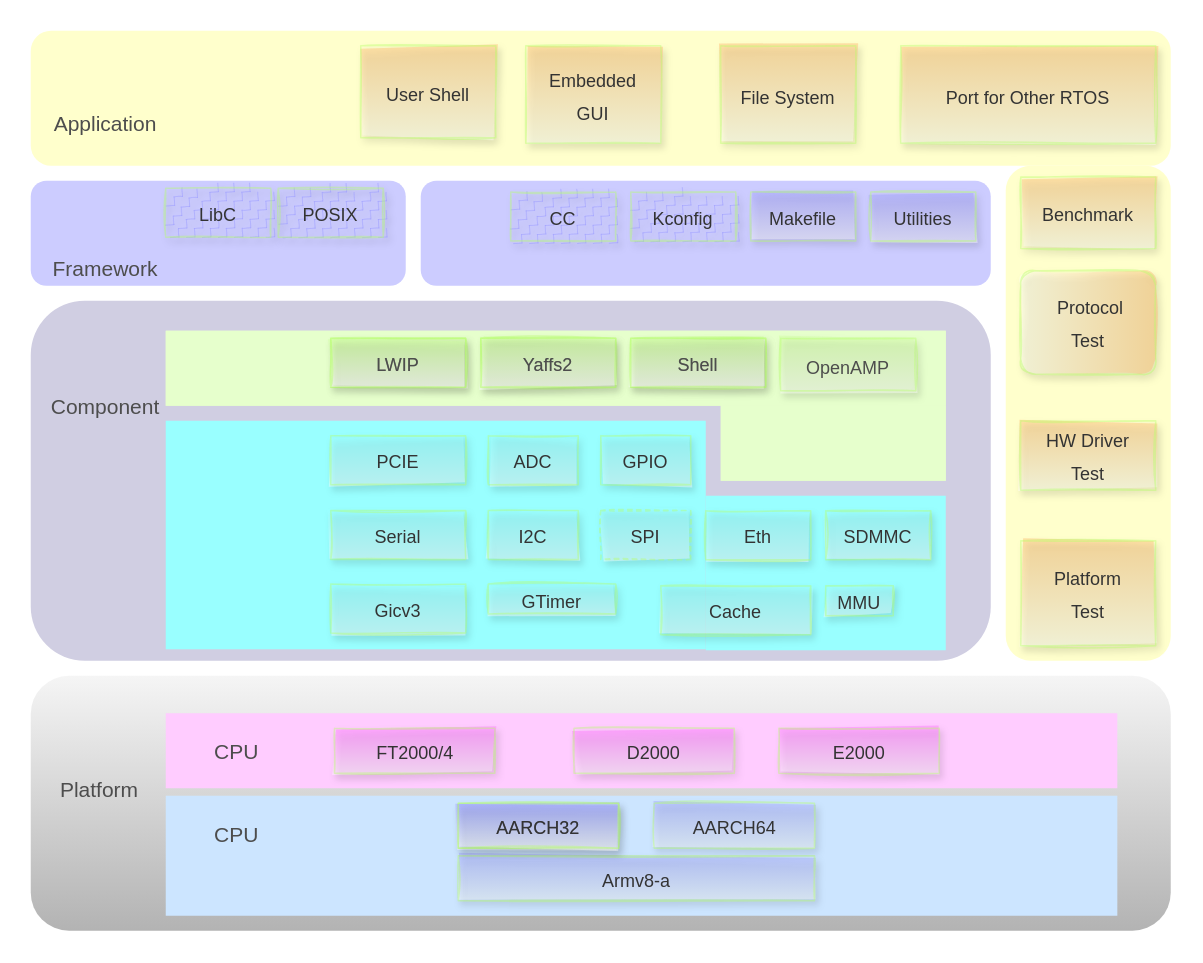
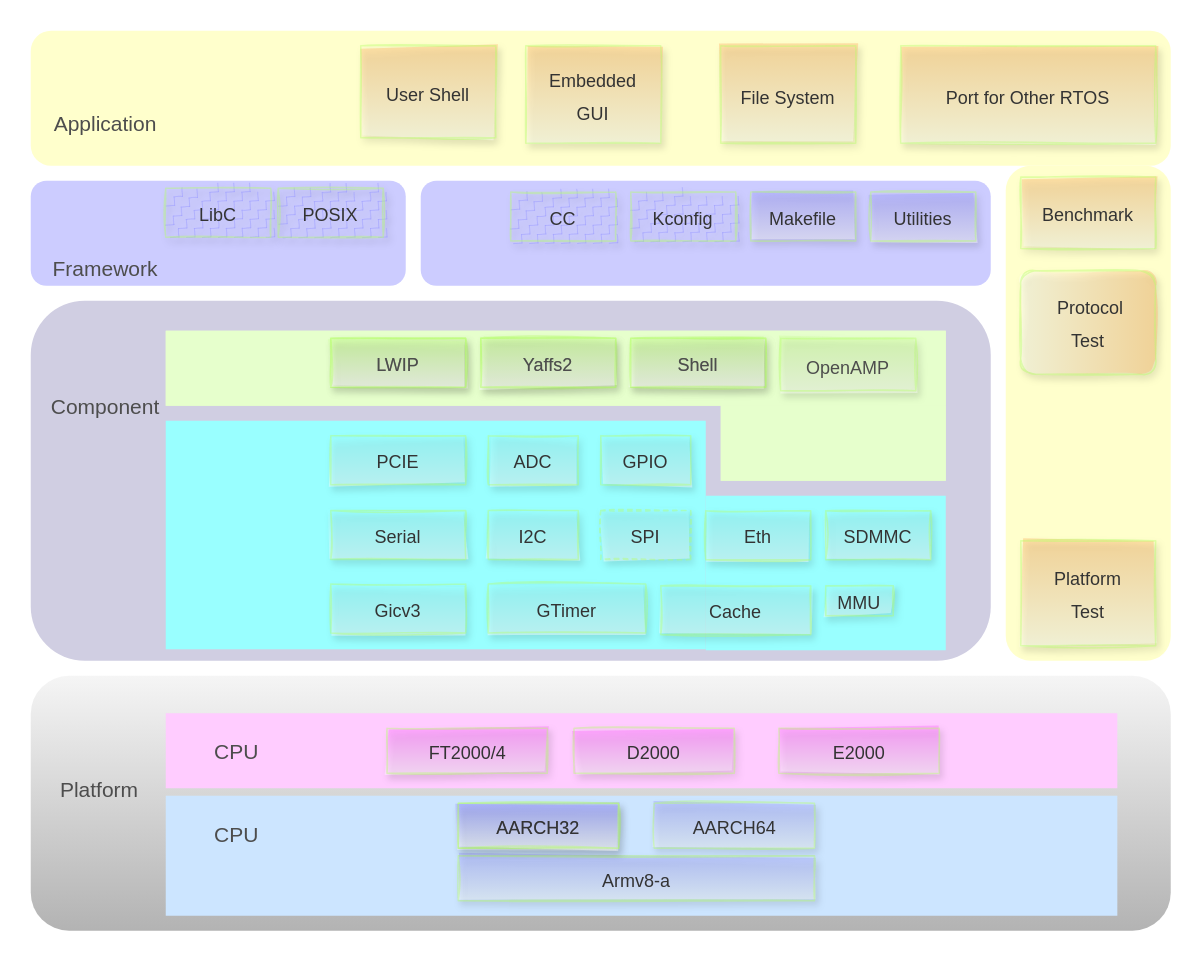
node "HW Driver Test": removed
node "GTimer": size 128x30 -> 158x49
node "FT2000/4": moved (415, 751) -> (467, 751)
